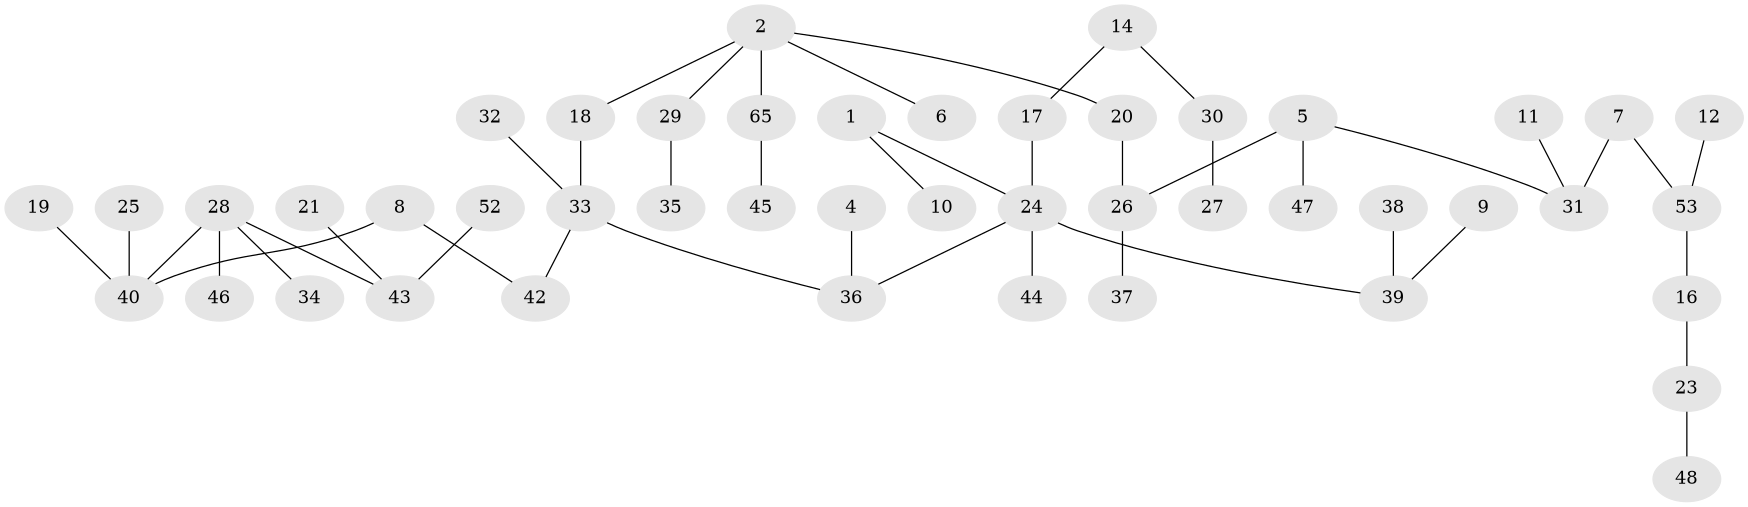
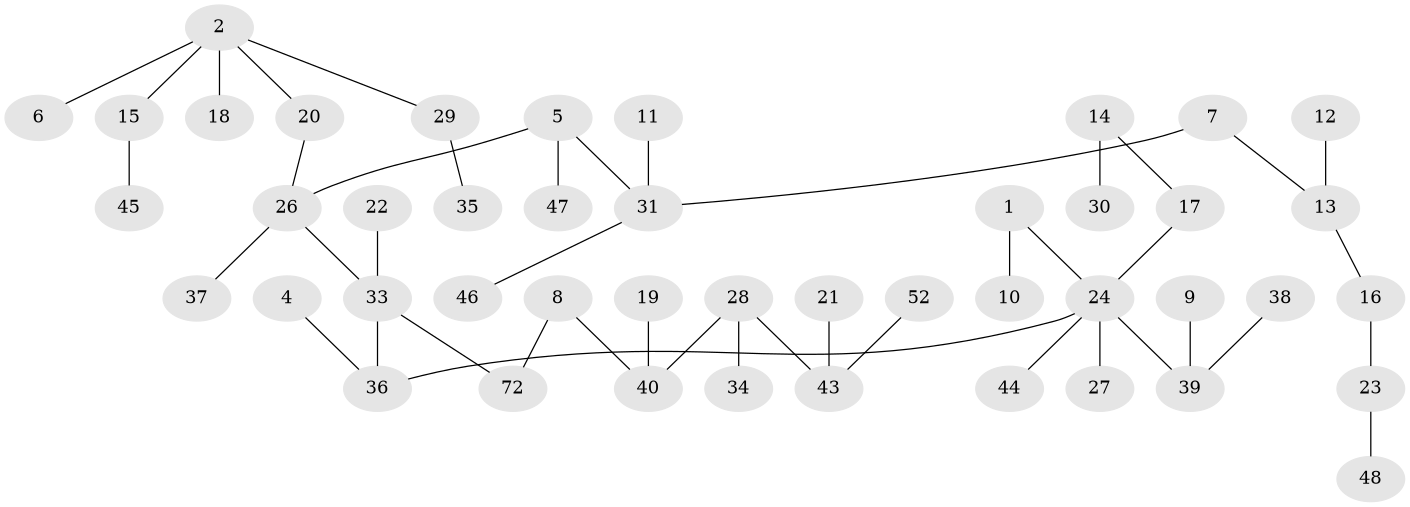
node "32": label "32" -> "22"
node "65": label "65" -> "15"
edge "30" -- "27": now "24" -- "27"
edge "18" -- "33": now "26" -- "33"
node "25": removed
node "53": label "53" -> "13"
edge "28" -- "46": now "31" -- "46"
node "42": label "42" -> "72"
